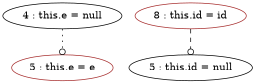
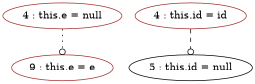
node "4 : this.e = null": color black -> brown
node "8 : this.id = id": label "8 : this.id = id" -> "4 : this.id = id"
node "5 : this.e = e": label "5 : this.e = e" -> "9 : this.e = e"
